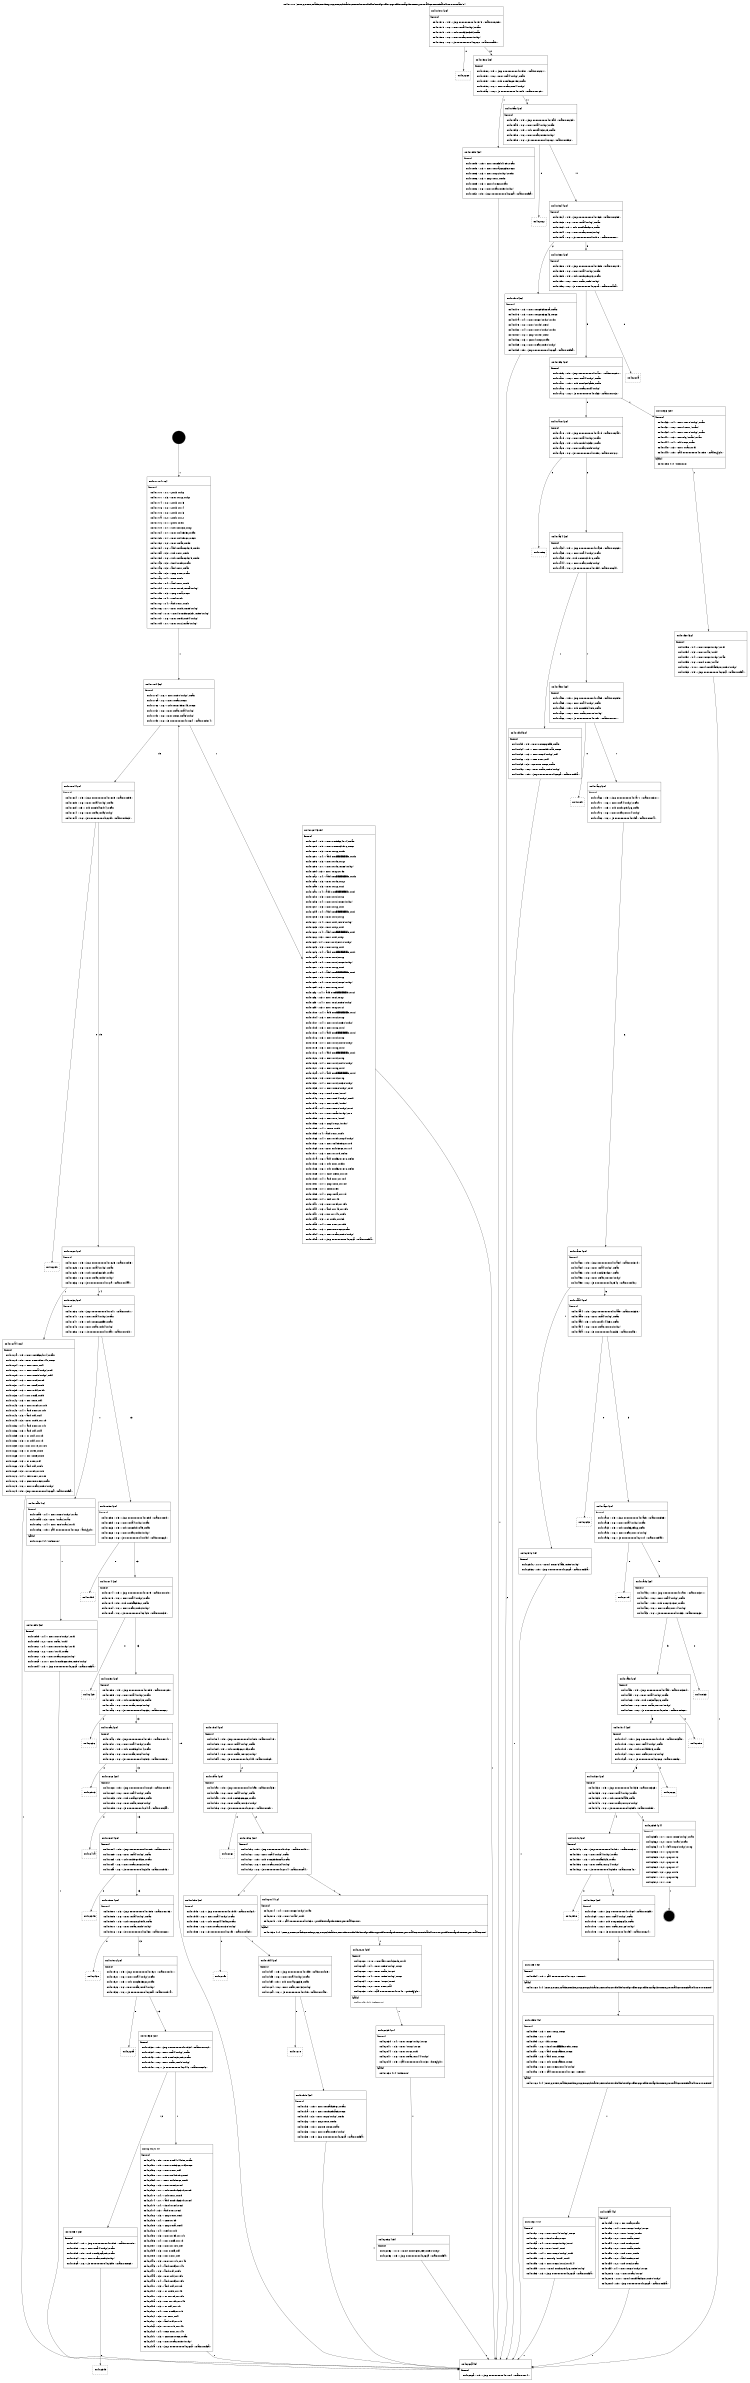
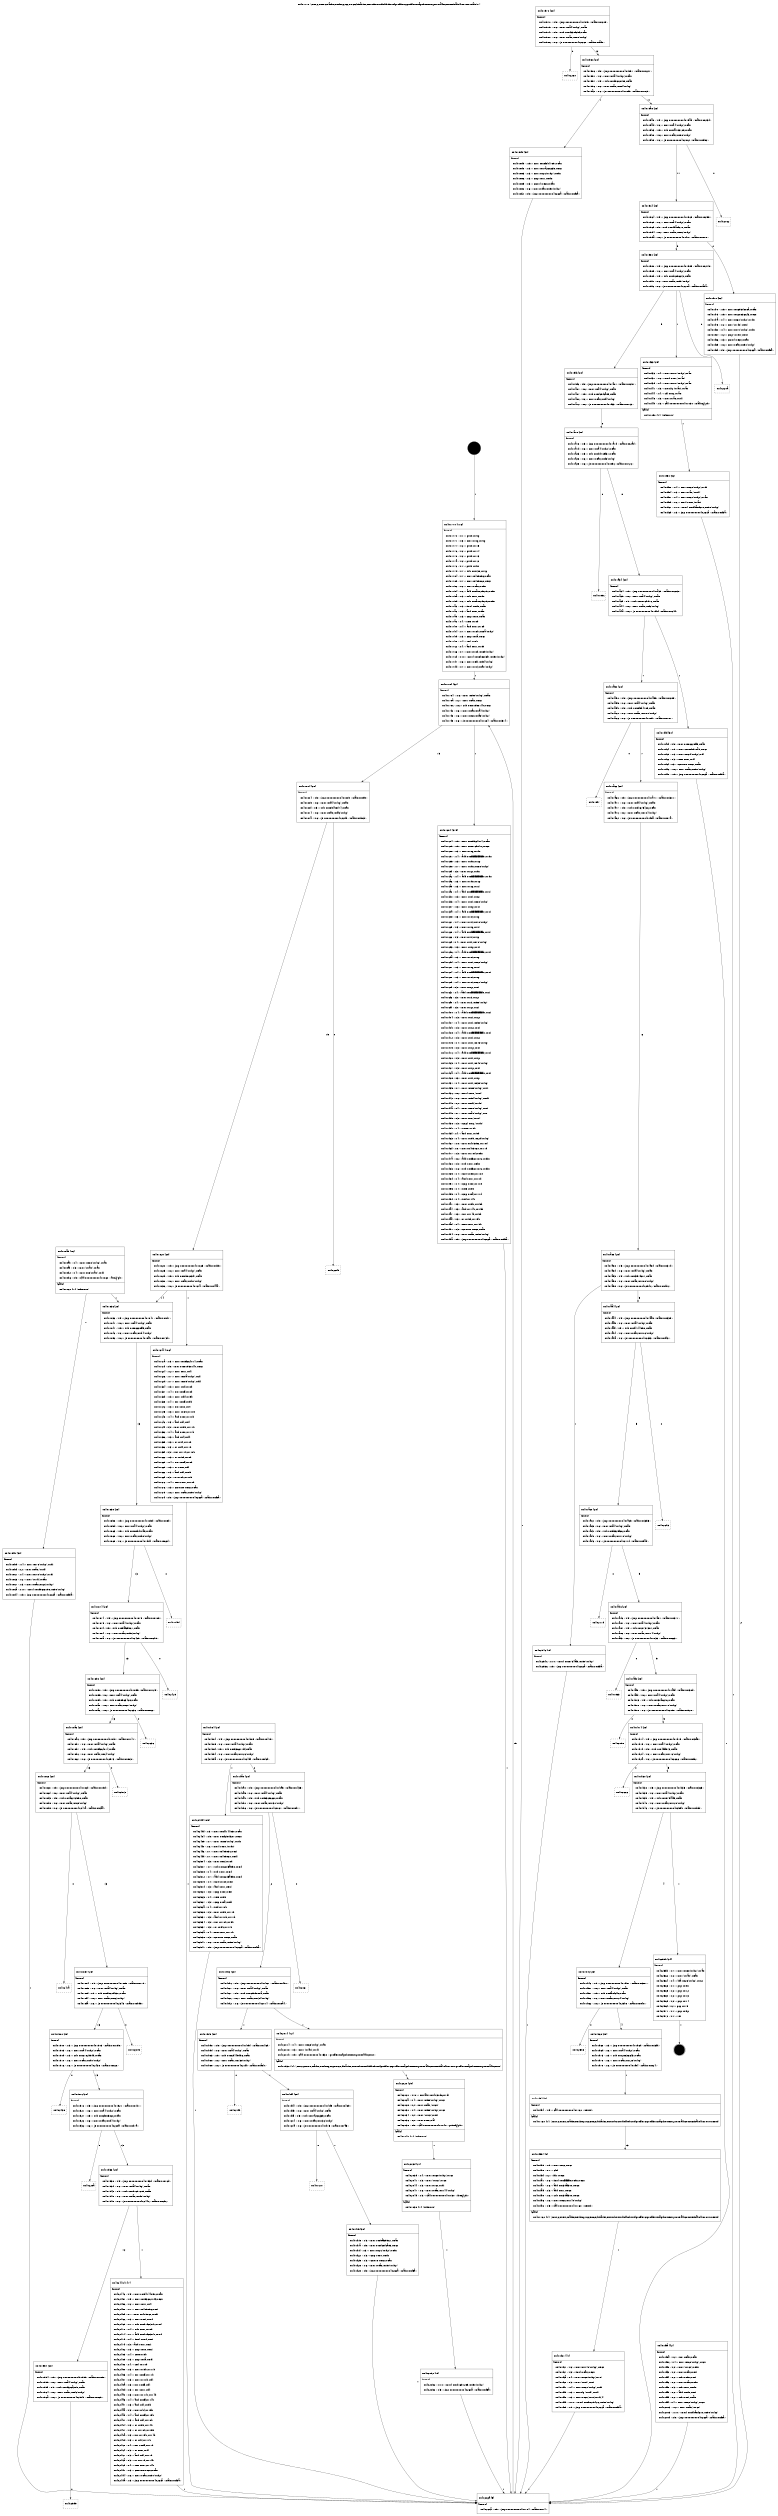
edge "0x4019fc [28]" -> "0x401f33 [29]": now "0x4019e0 [28]" -> "0x401f33 [29]"
edge "0x40183c [28]" -> "0x401eab [16]": reversed
node "0x4024df [109]": added
edge "0x401f94 [5]" -> "0x401f99 [40]": label " 1" -> " 13"
